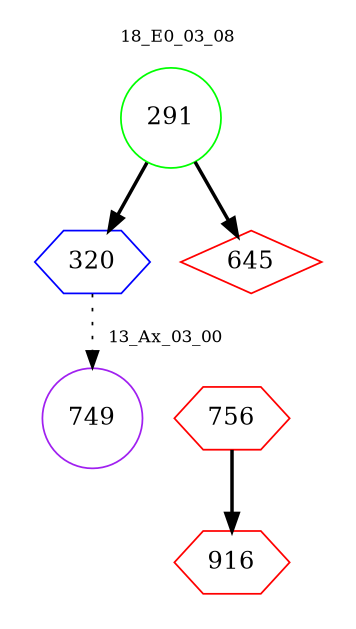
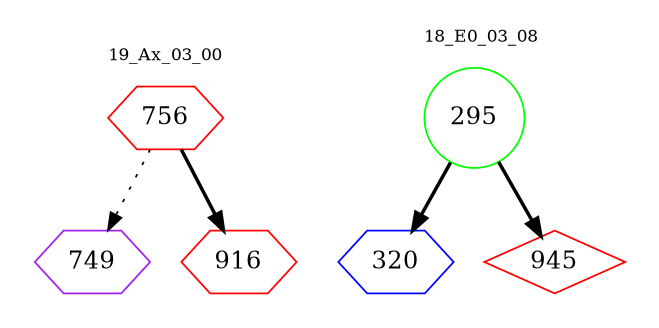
node "291": label "291" -> "295"
node "645": label "645" -> "945"
edge "320" -> "749": now "756" -> "749"
cluster "13_Ax_03_00": label "13_Ax_03_00" -> "19_Ax_03_00"
node "749": shape circle -> hexagon
